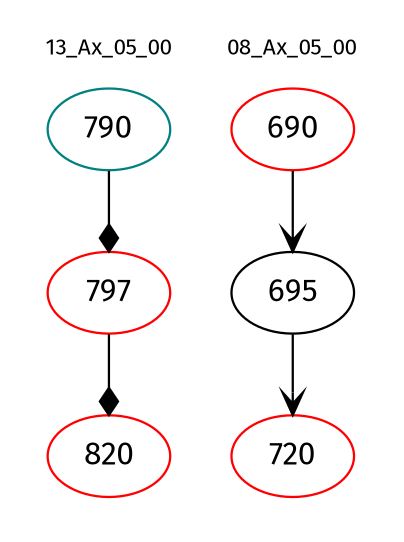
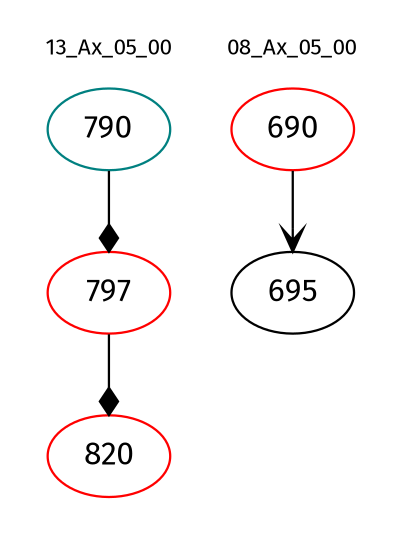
node "720": removed
